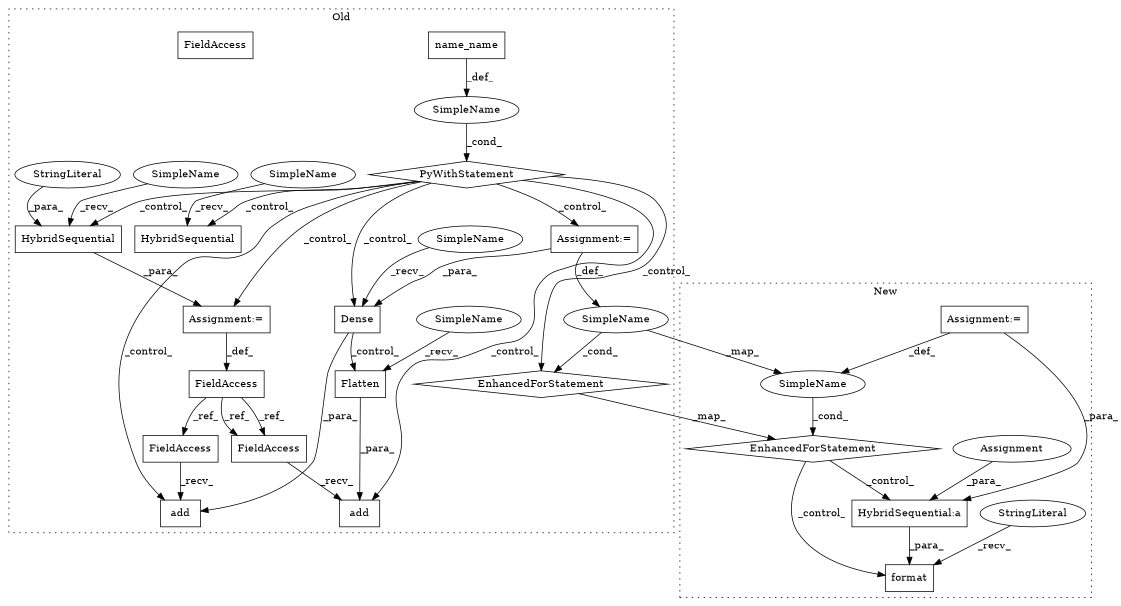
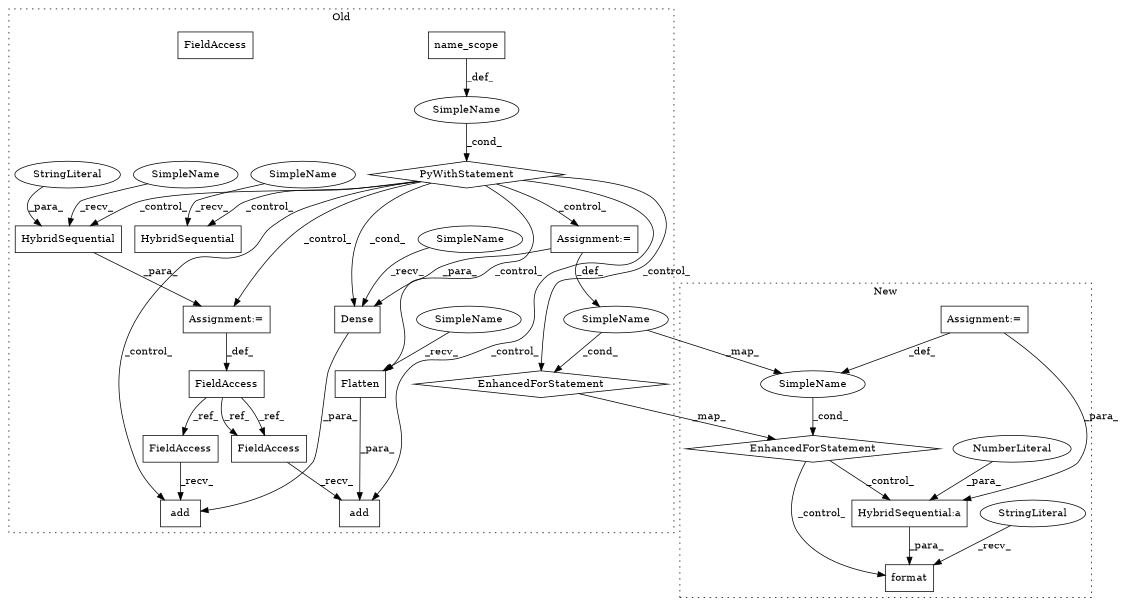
node "name_name": label "name_name" -> "name_scope"
edge "PyWithStatement" -> "Dense": label "_control_" -> "_cond_"
edge "Dense" -> "Flatten": now "PyWithStatement" -> "Flatten"
node "Assignment": label "Assignment" -> "NumberLiteral"
